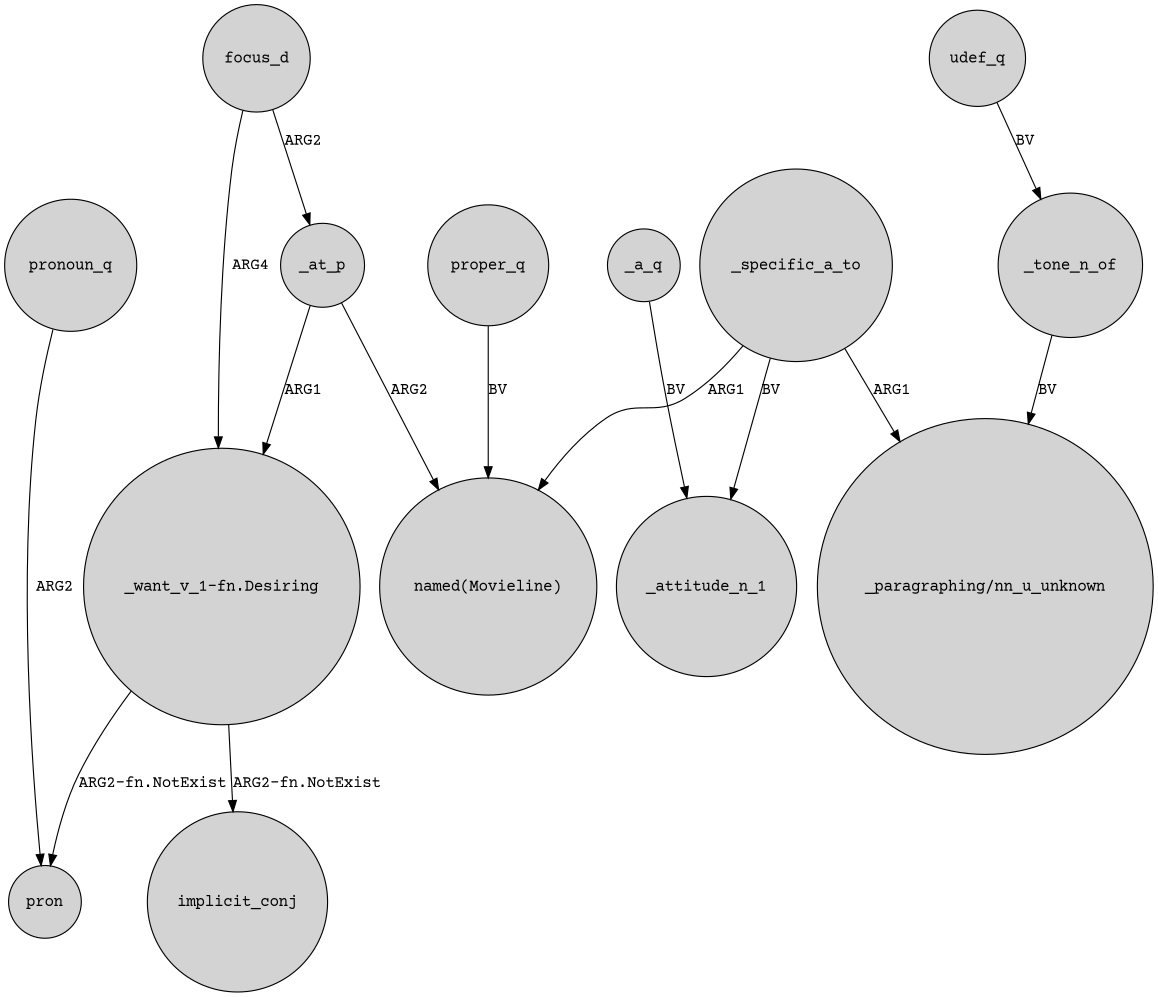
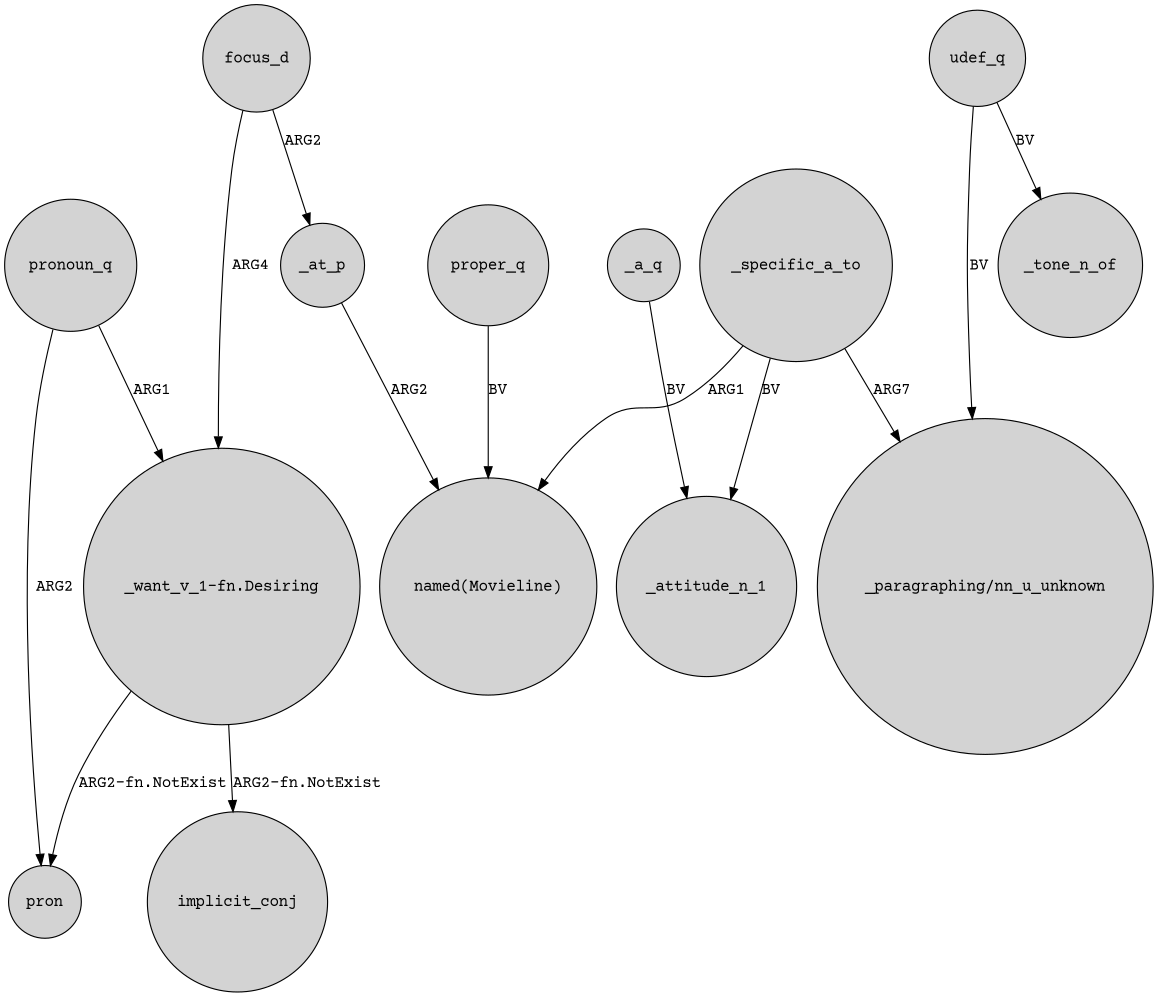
edge "_tone_n_of" -> "_paragraphing/nn_u_unknown": now "udef_q" -> "_paragraphing/nn_u_unknown"
edge "_at_p" -> "_want_v_1-fn.Desiring": now "pronoun_q" -> "_want_v_1-fn.Desiring"
edge "_specific_a_to" -> "_paragraphing/nn_u_unknown": label "ARG1" -> "ARG7"
